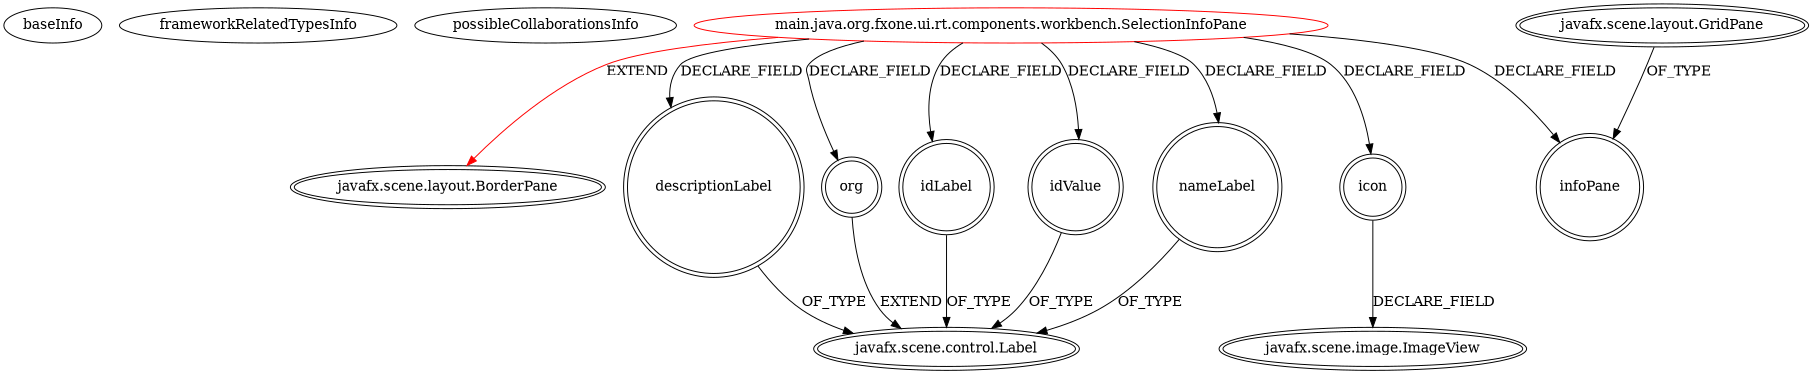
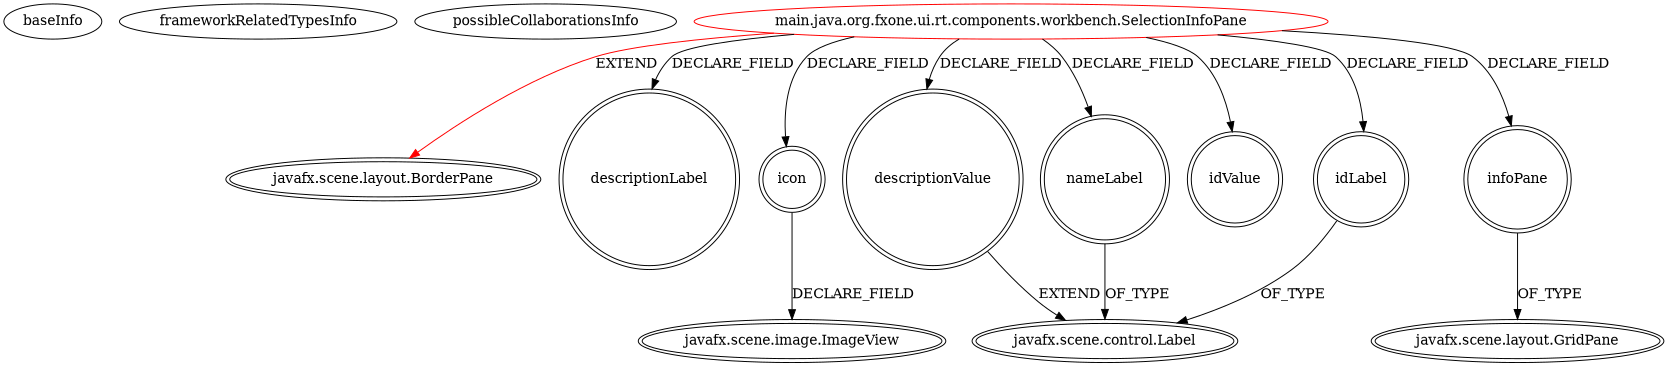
edge "javafx.scene.layout.GridPane" -> "infoPane": reversed
node "org": label "org" -> "descriptionValue"
edge "idValue" -> "javafx.scene.control.Label": removed, label "OF_TYPE"
edge "descriptionLabel" -> "javafx.scene.control.Label": removed, label "OF_TYPE"
